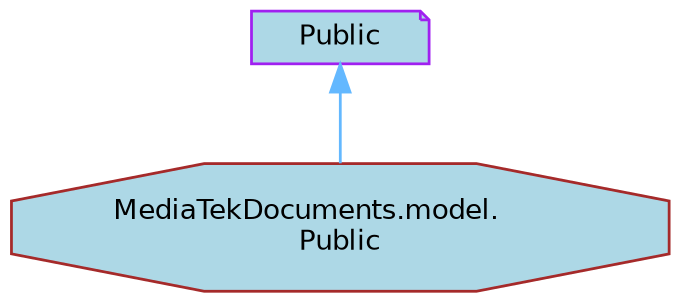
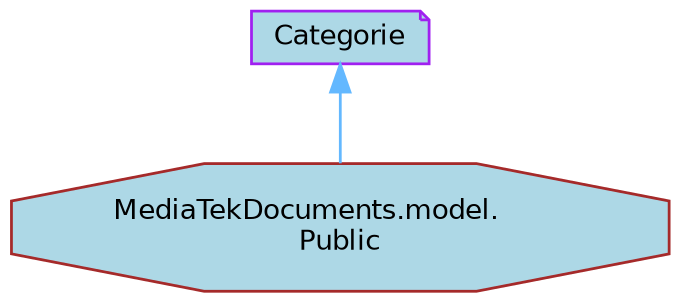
node "Public": label "Public" -> "Categorie"
